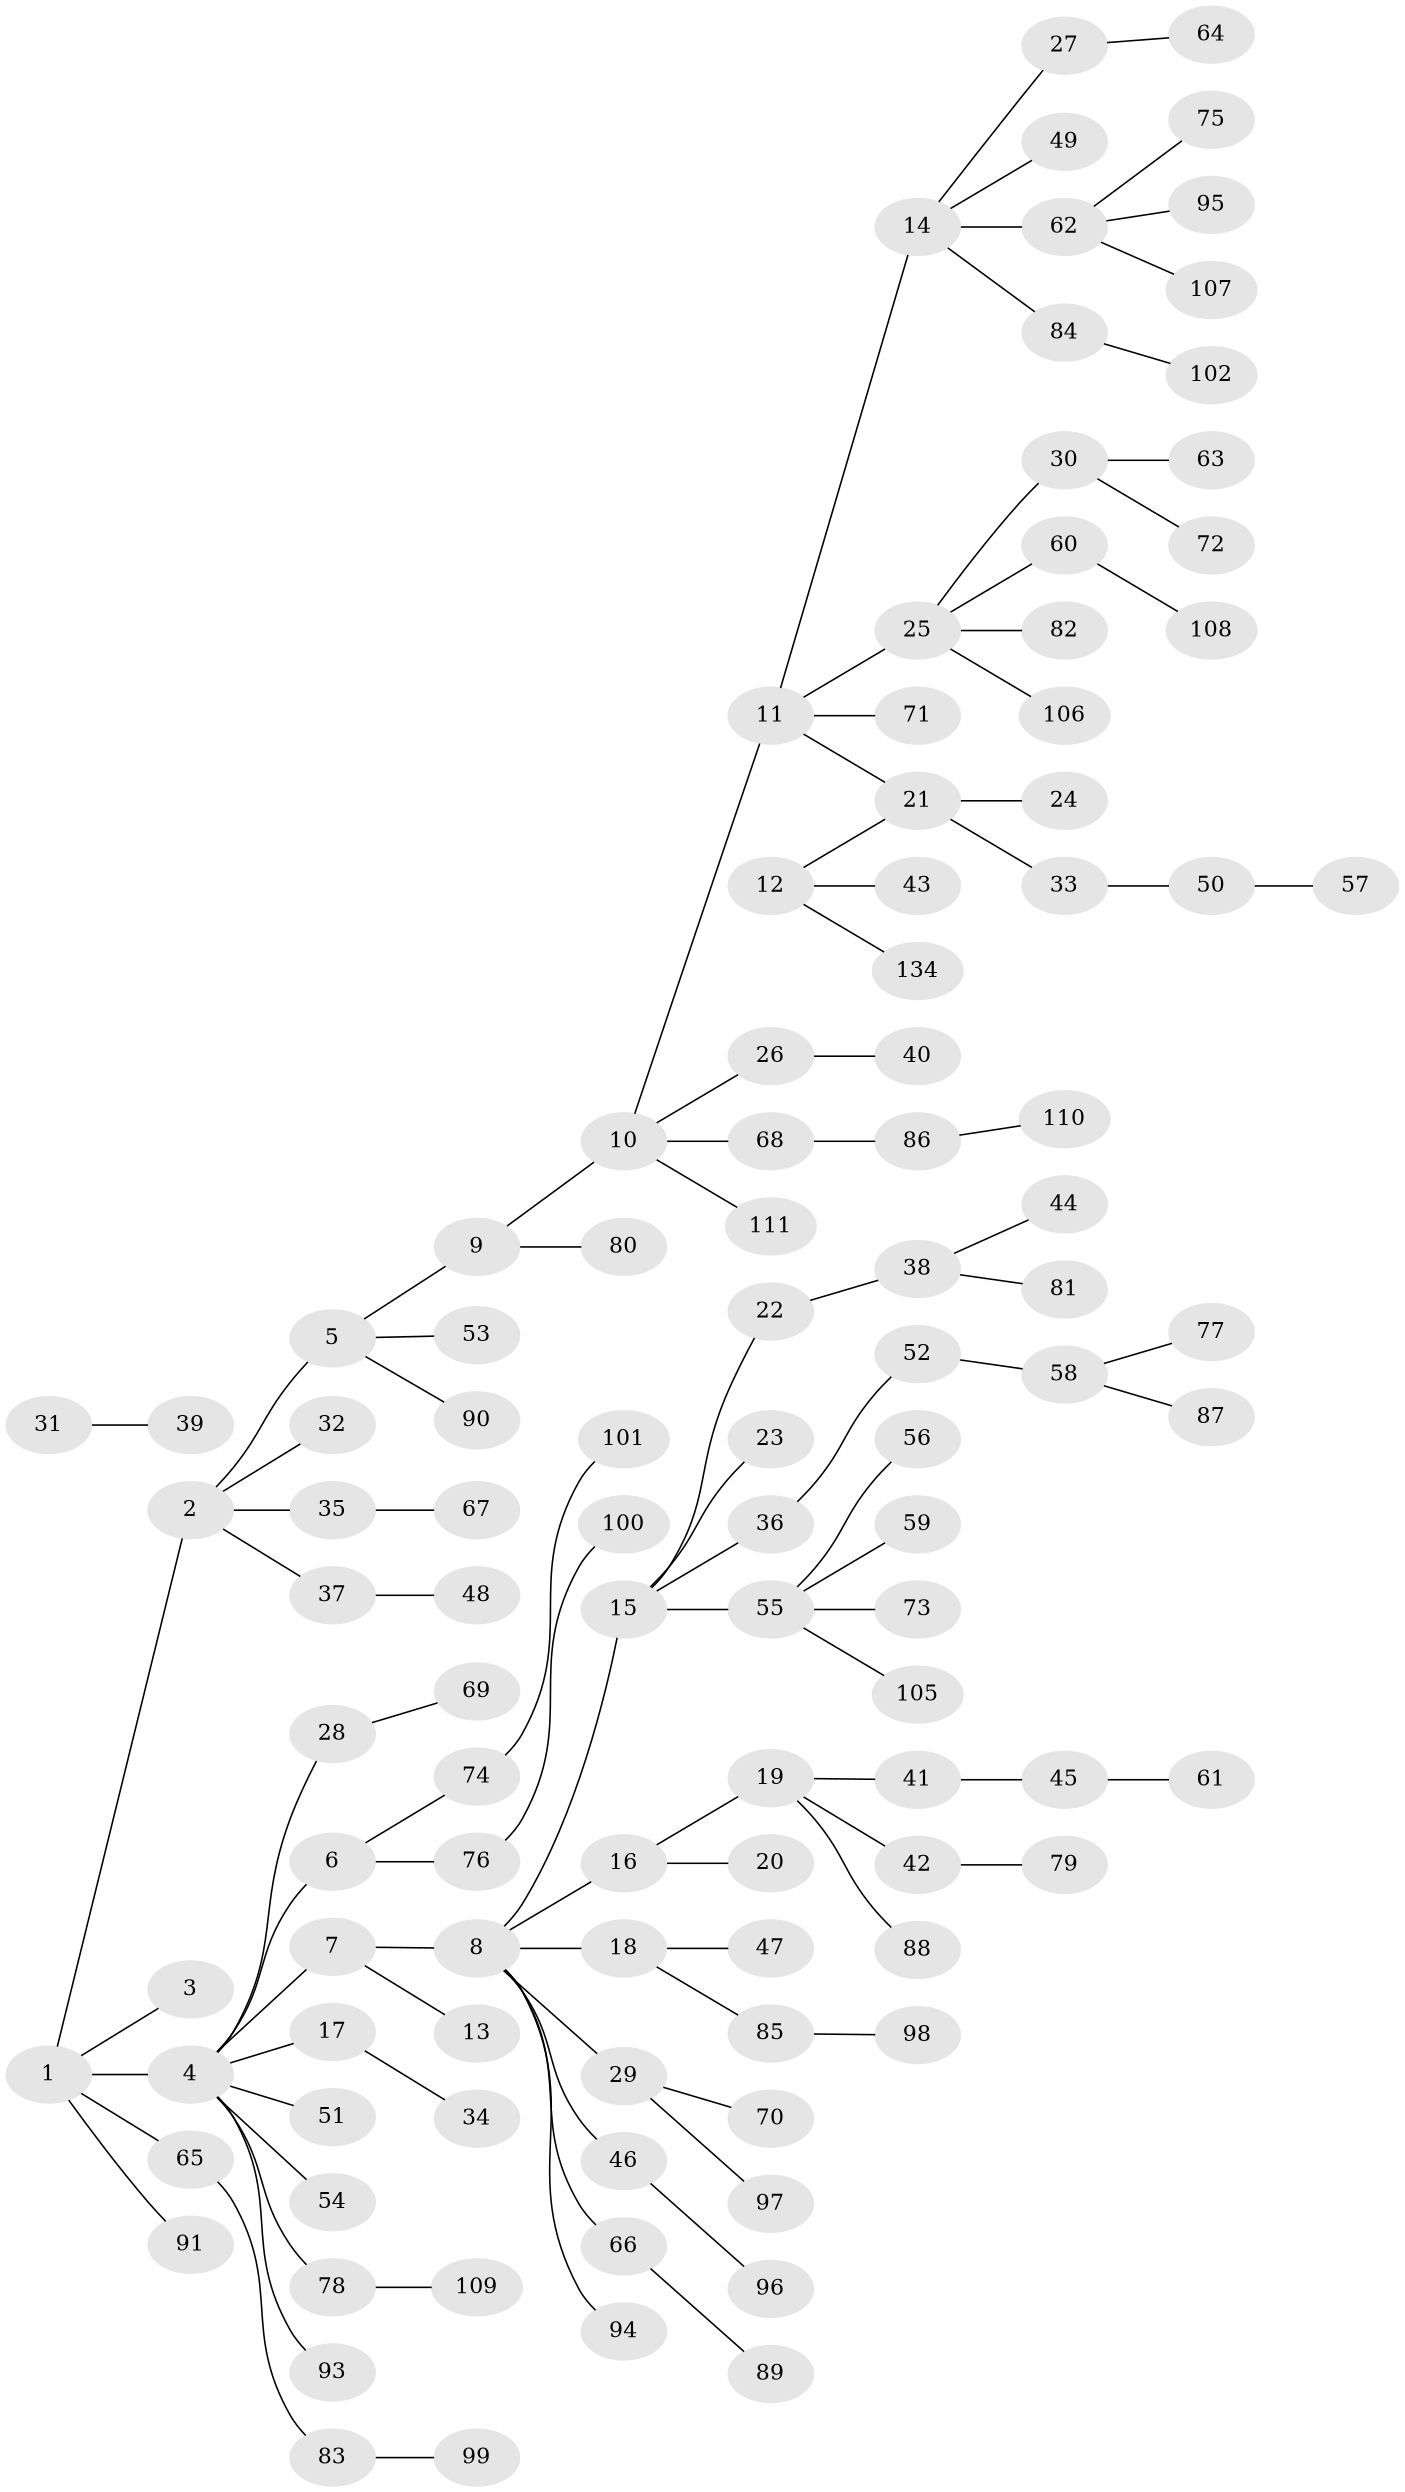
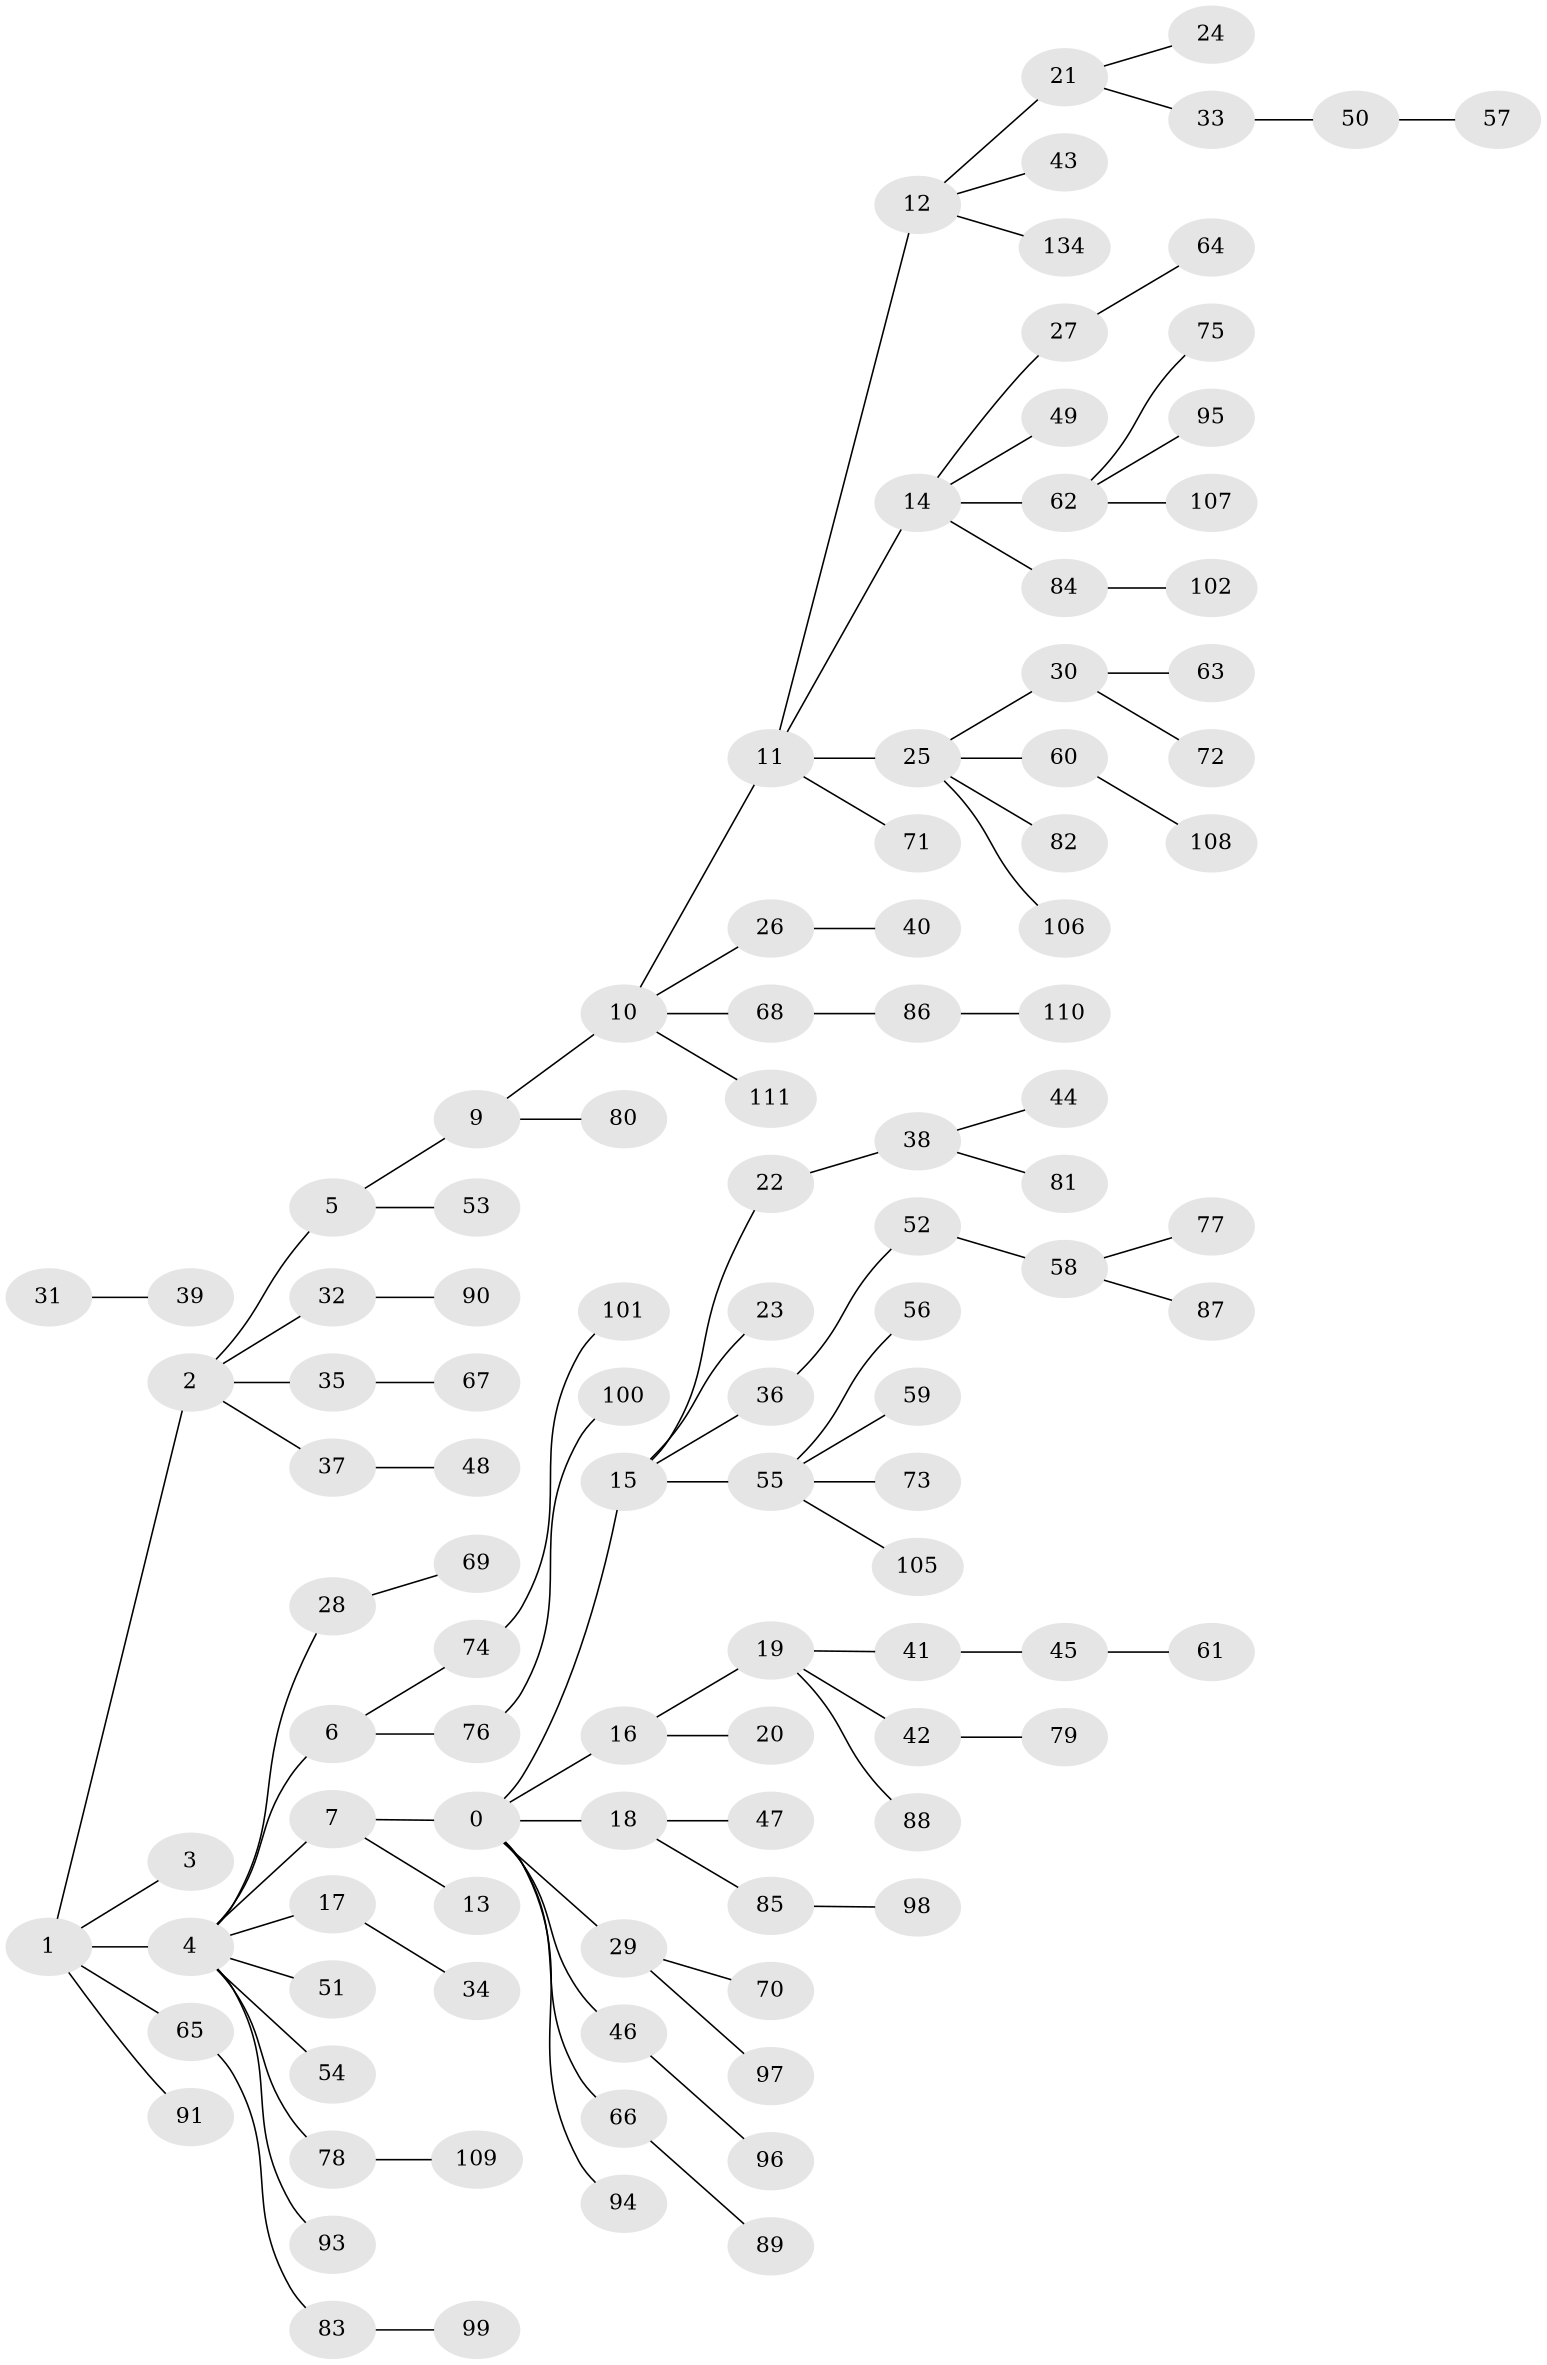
edge "11" -- "21": now "11" -- "12"
edge "5" -- "90": now "32" -- "90"
node "8": label "8" -> "0"
